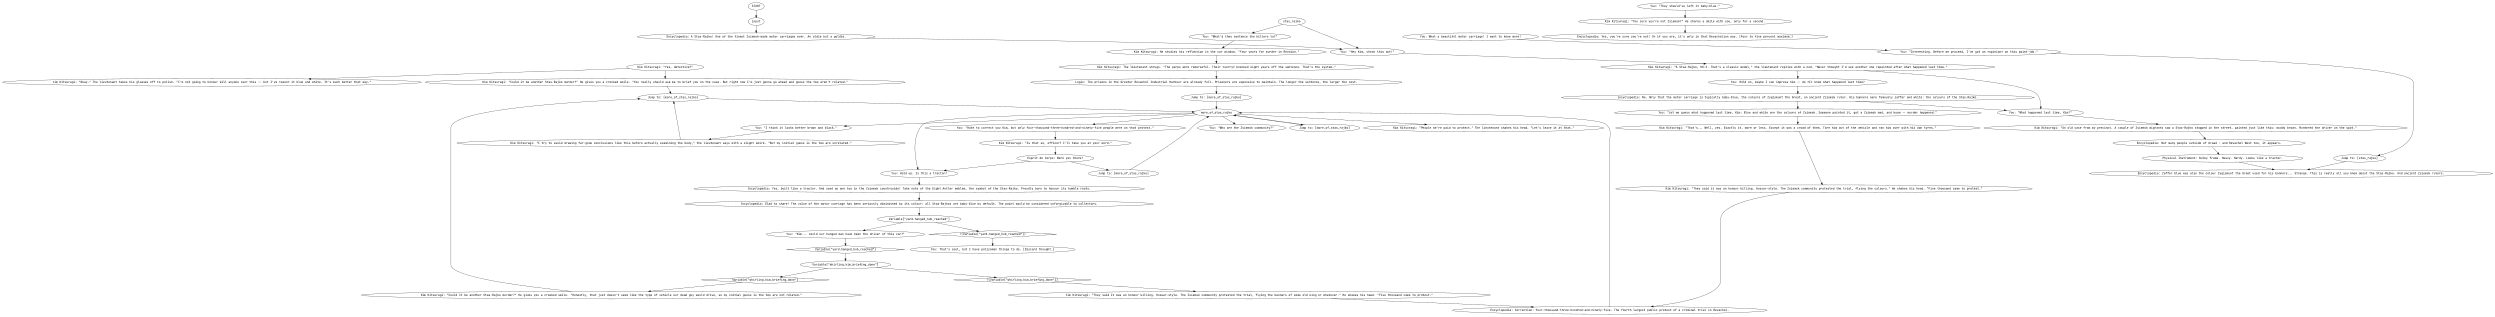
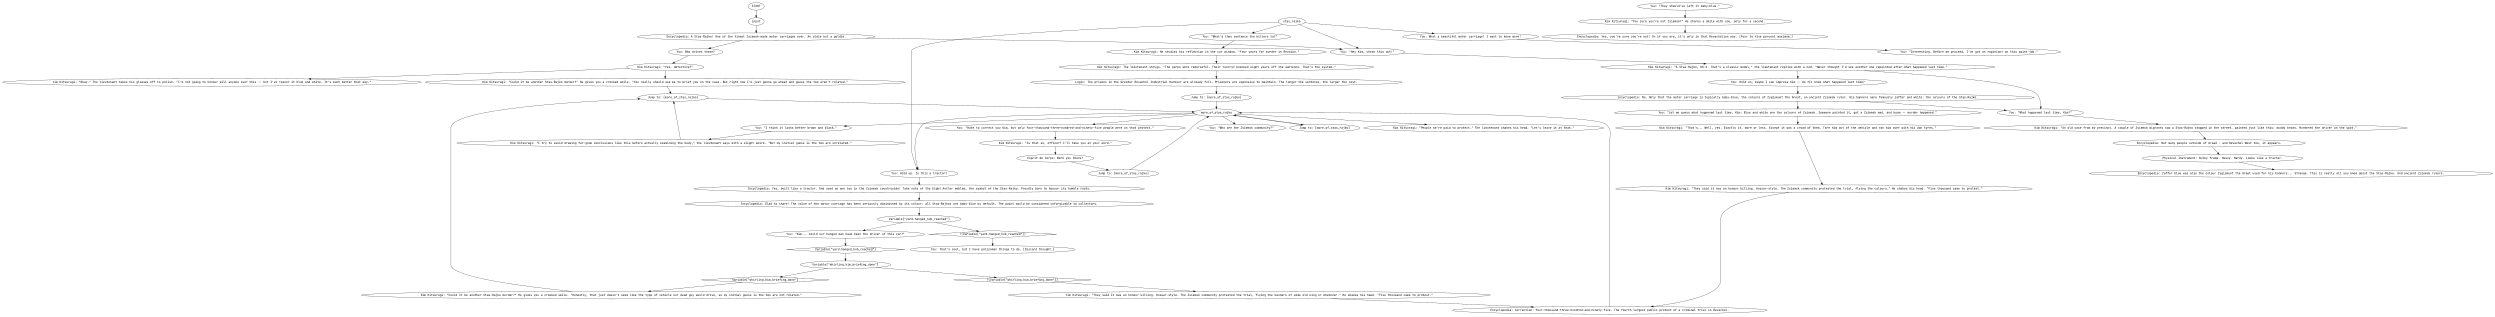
edge "stas_rajko" -> "You: What a beautiful motor carriage! I want to know more!": added
node "You: Who drives these?": added
node "Jump to: [stas_rajko]": removed
edge "Esprit de Corps: Were you there?" -> "You: Hold up. Is this a tractor?": now "stas_rajko" -> "You: Hold up. Is this a tractor?"
